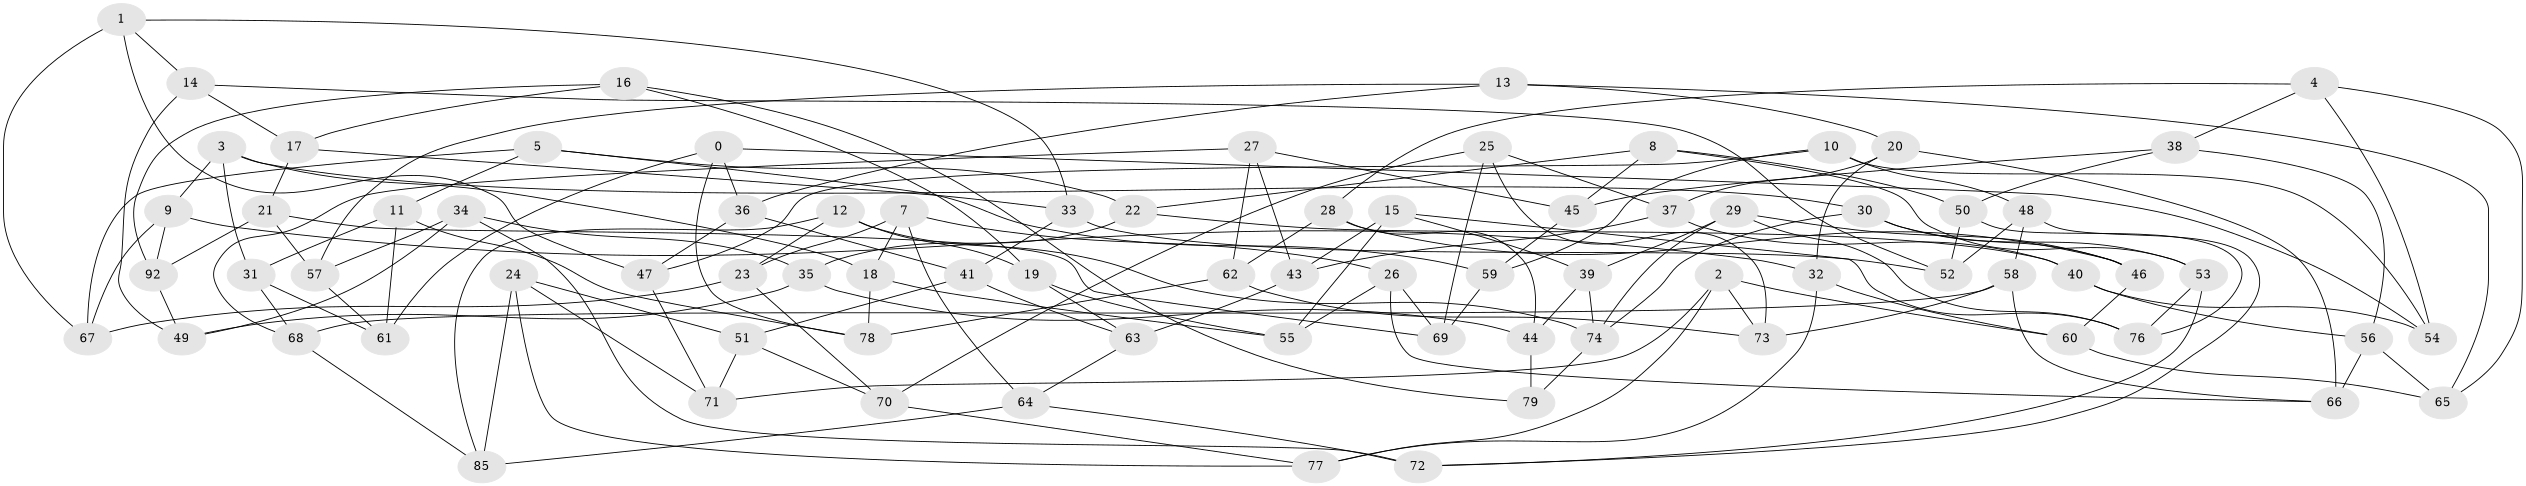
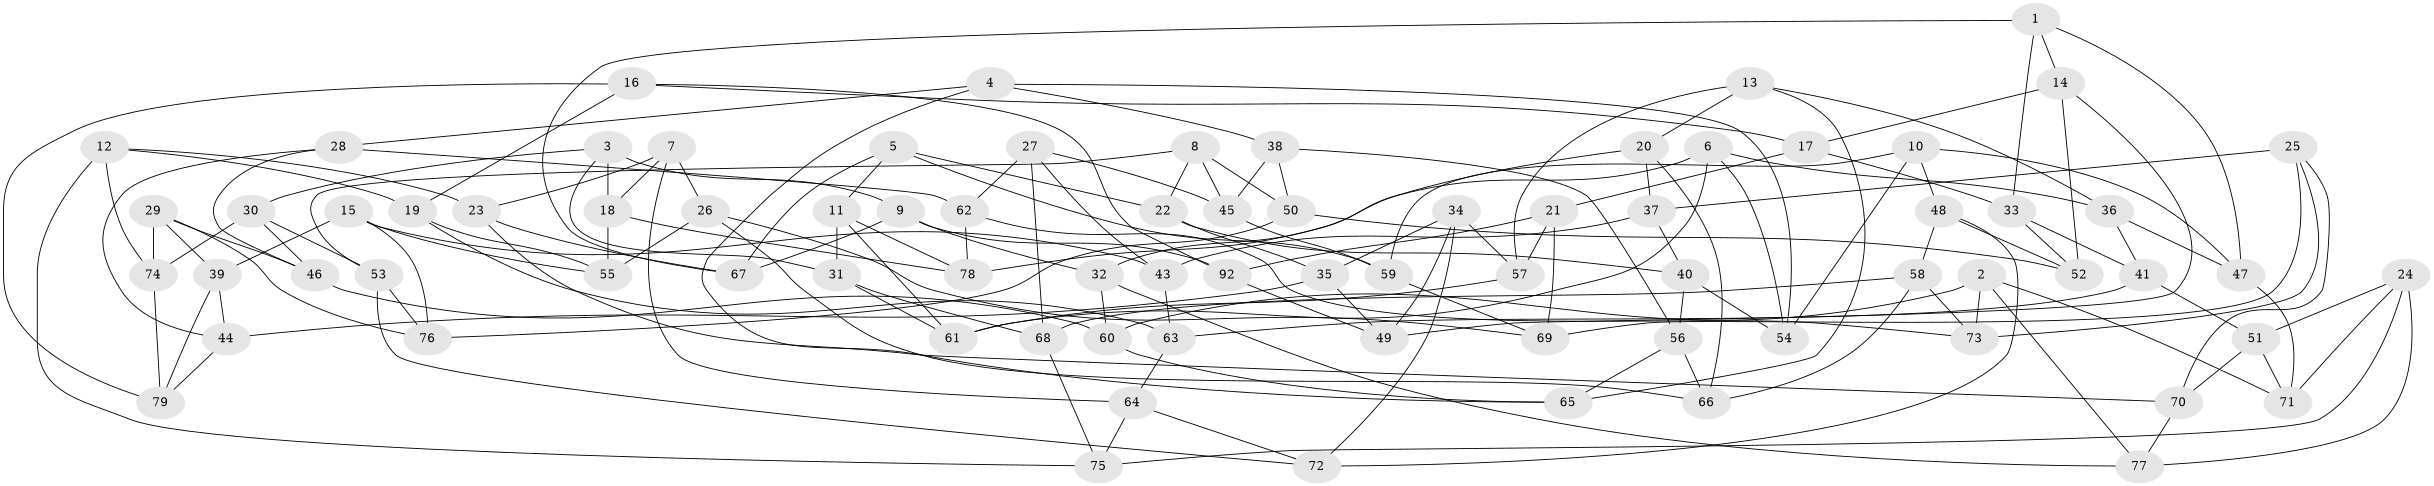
node "0": label "0" -> "6"
edge "39" -- "74": now "39" -- "79"
node "85": label "85" -> "75"
